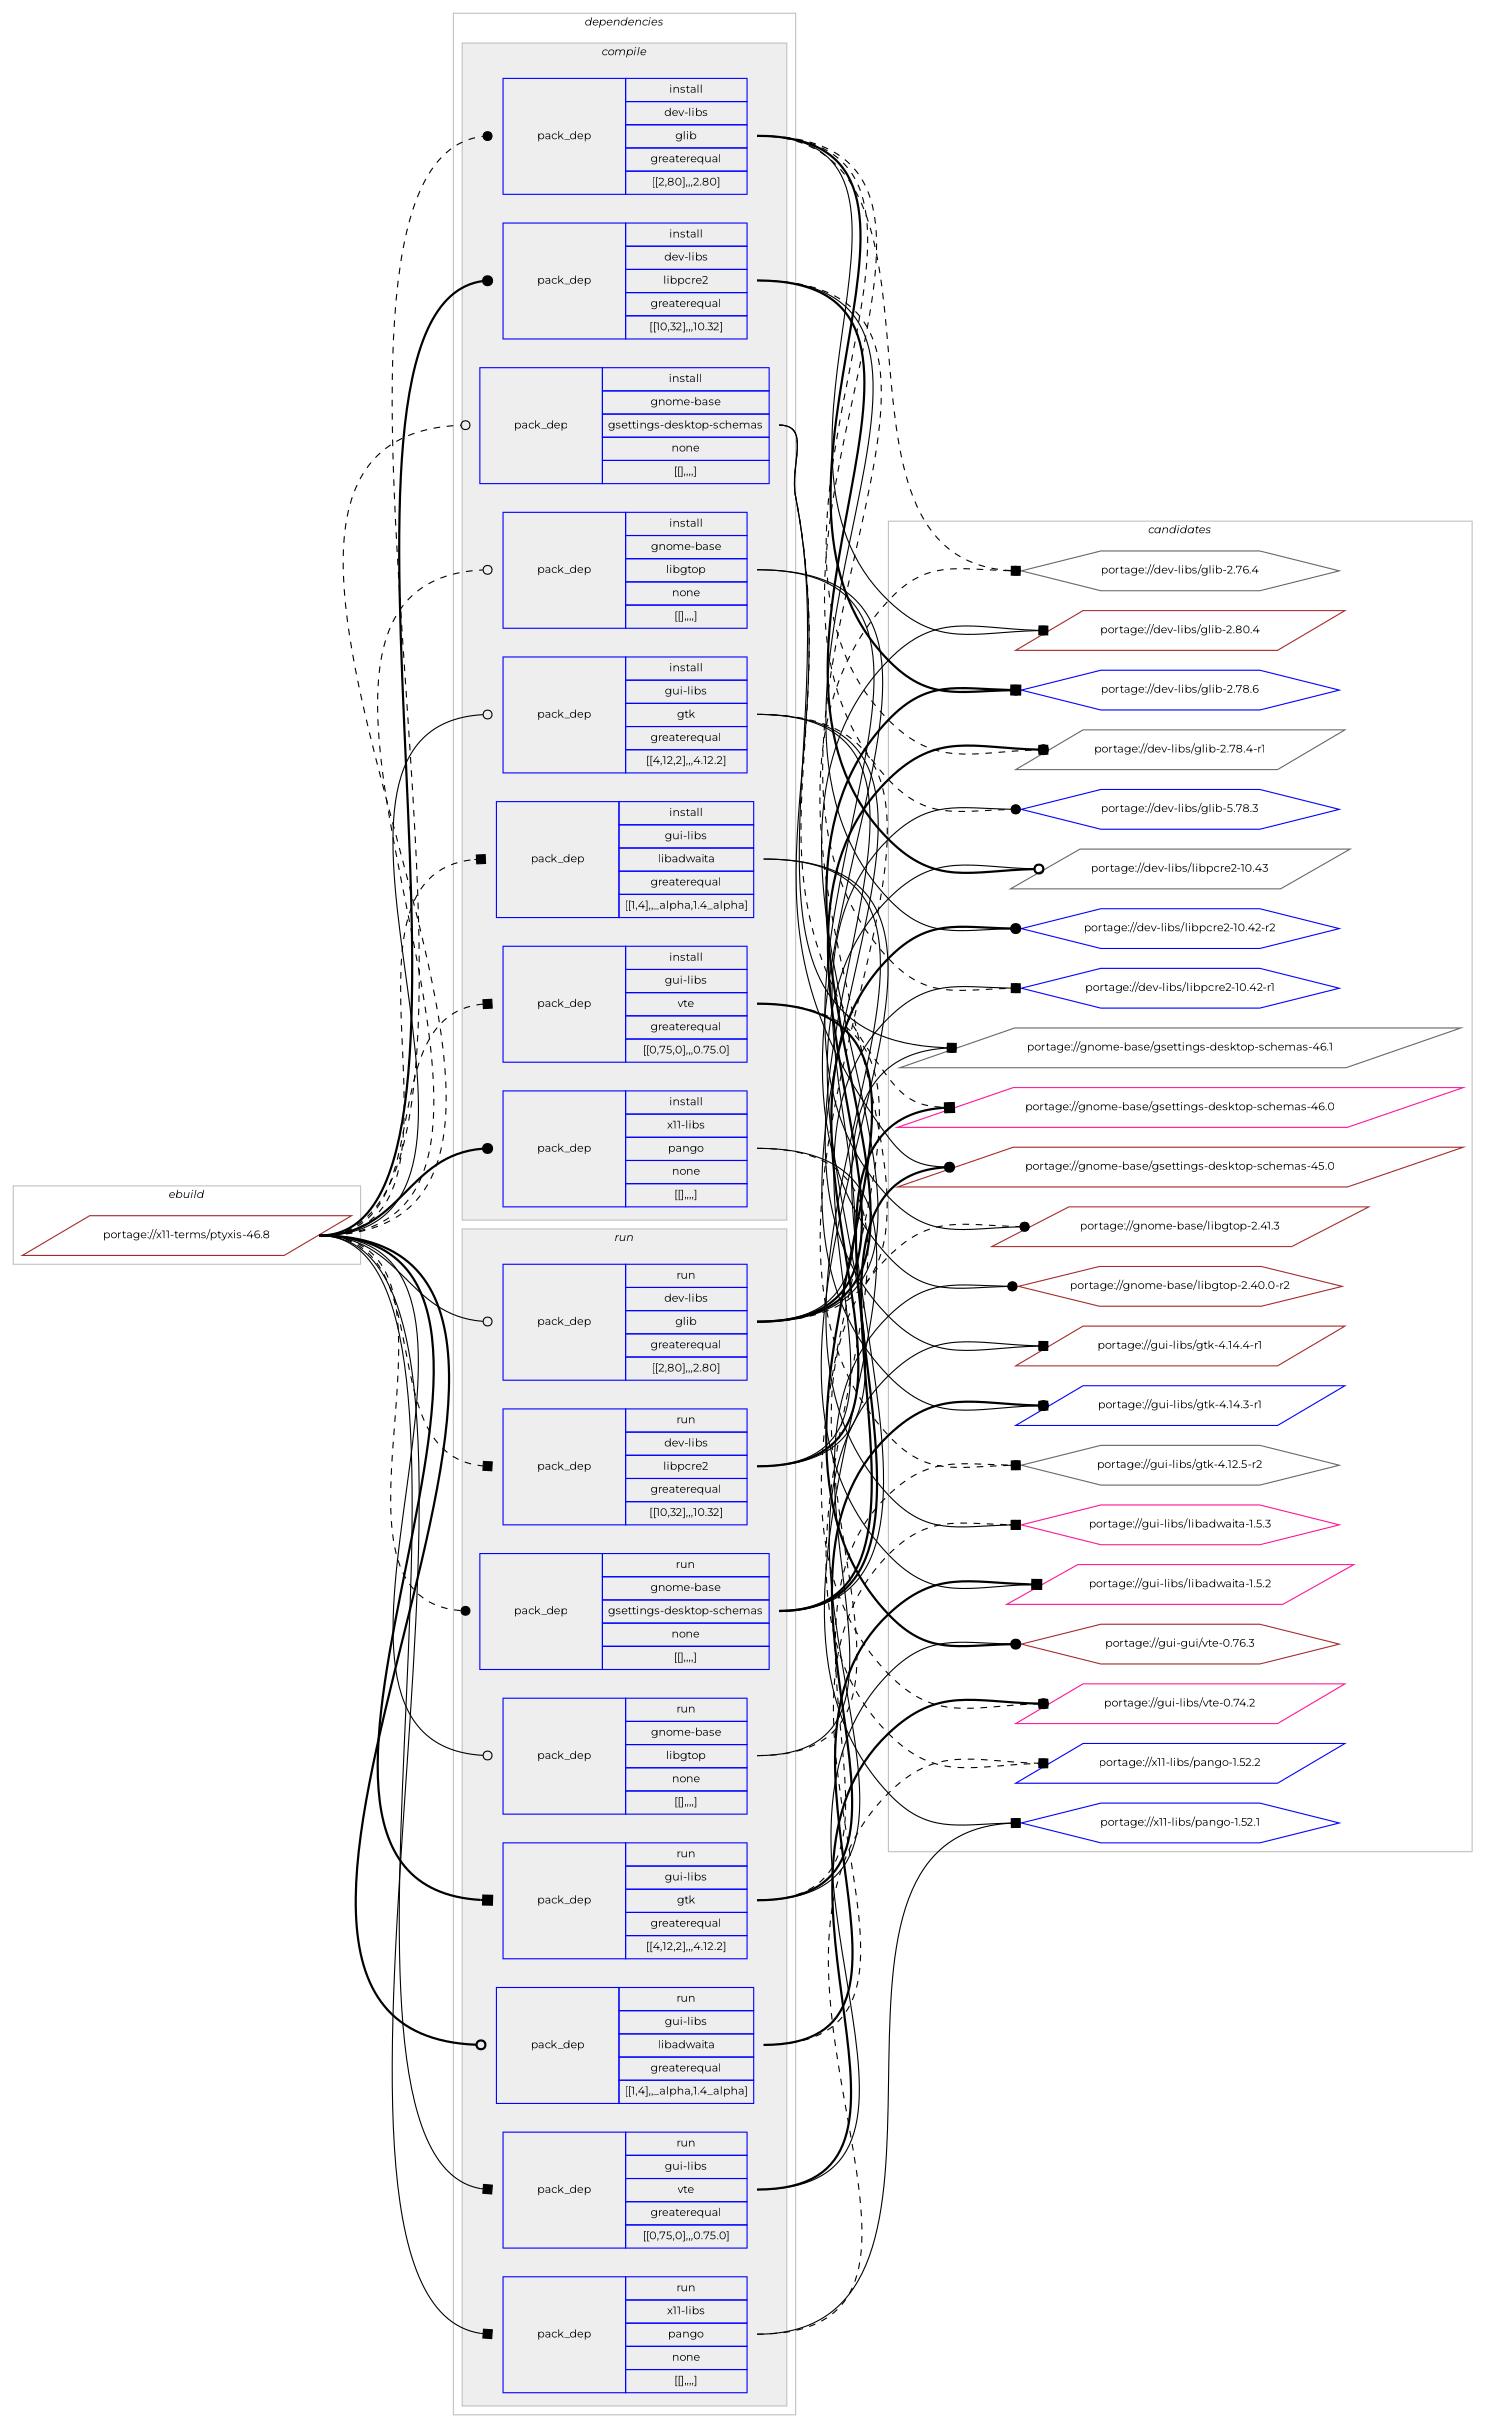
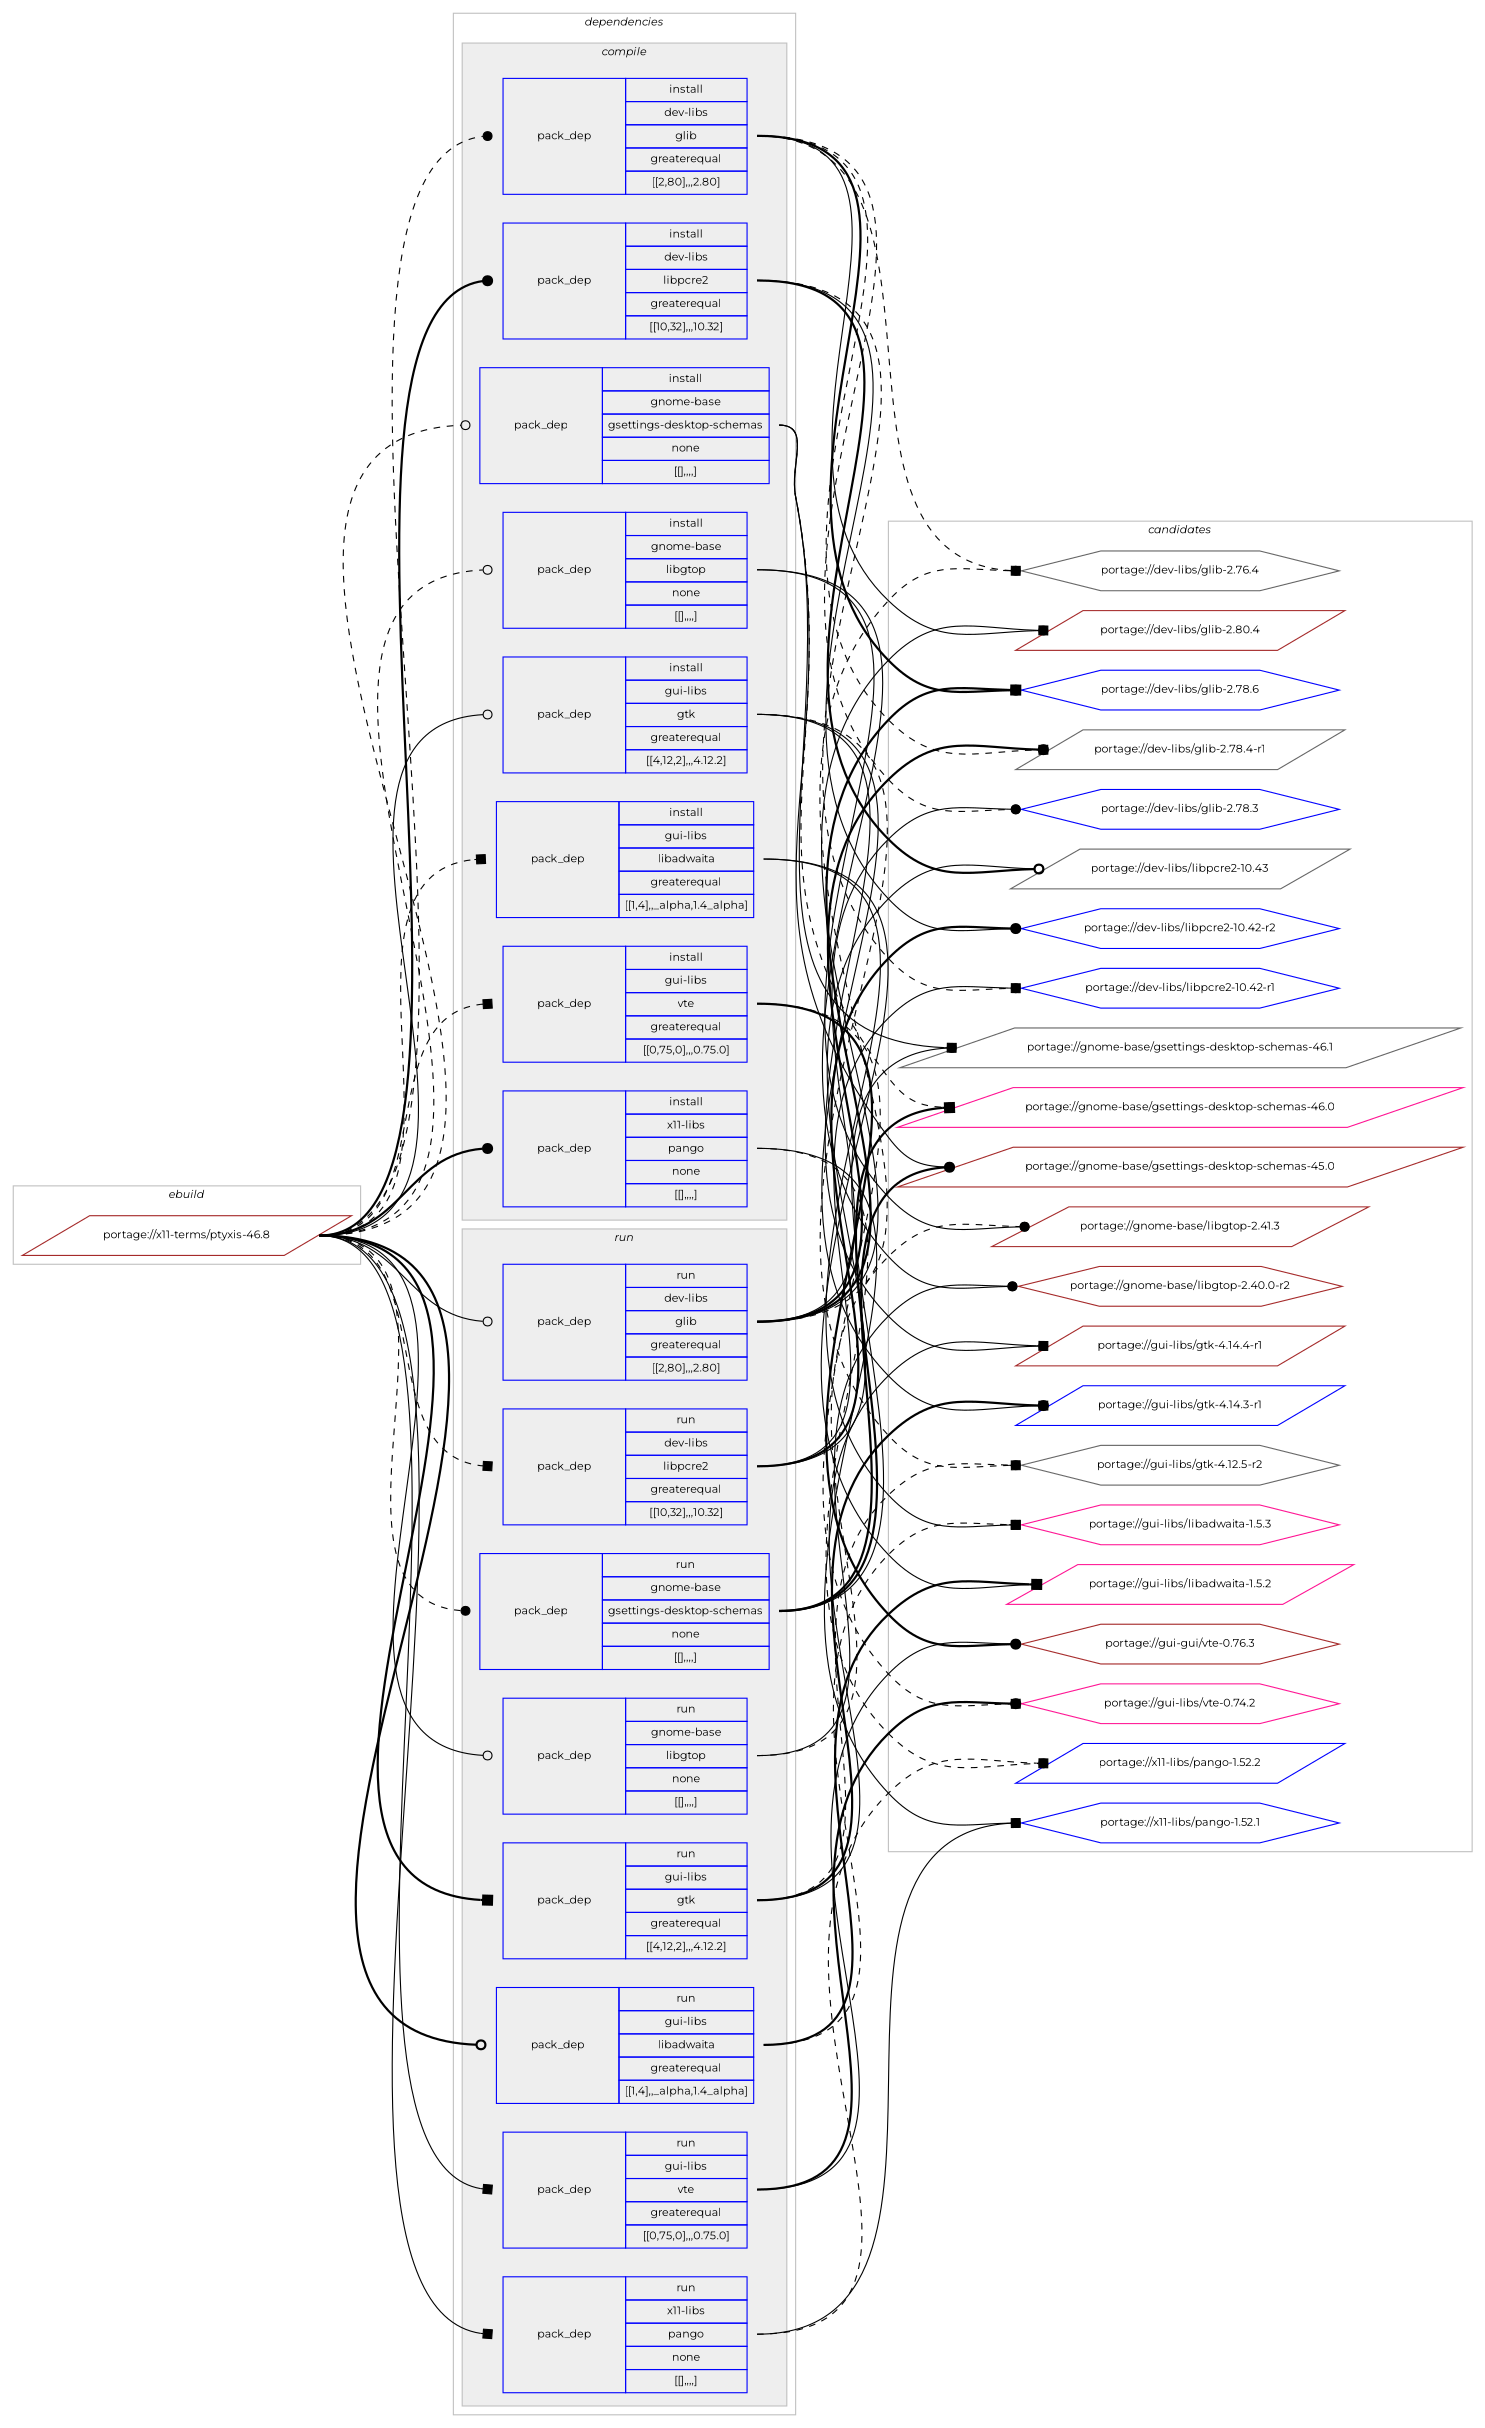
node "portage://dev-libs/glib-5.78.3": label "portage://dev-libs/glib-5.78.3" -> "portage://dev-libs/glib-2.78.3"
node "portage://gui-libs/vte-0.74.2": shape parallelogram -> hexagon
